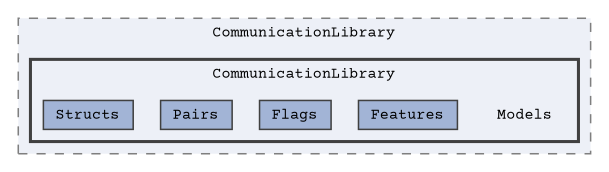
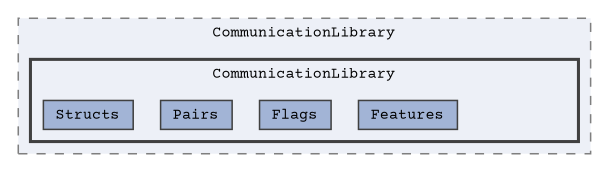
node "Models": removed
